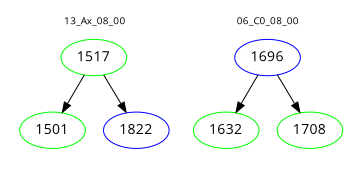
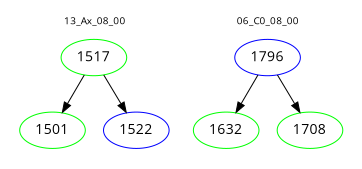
node "1696": label "1696" -> "1796"
node "1822": label "1822" -> "1522"
